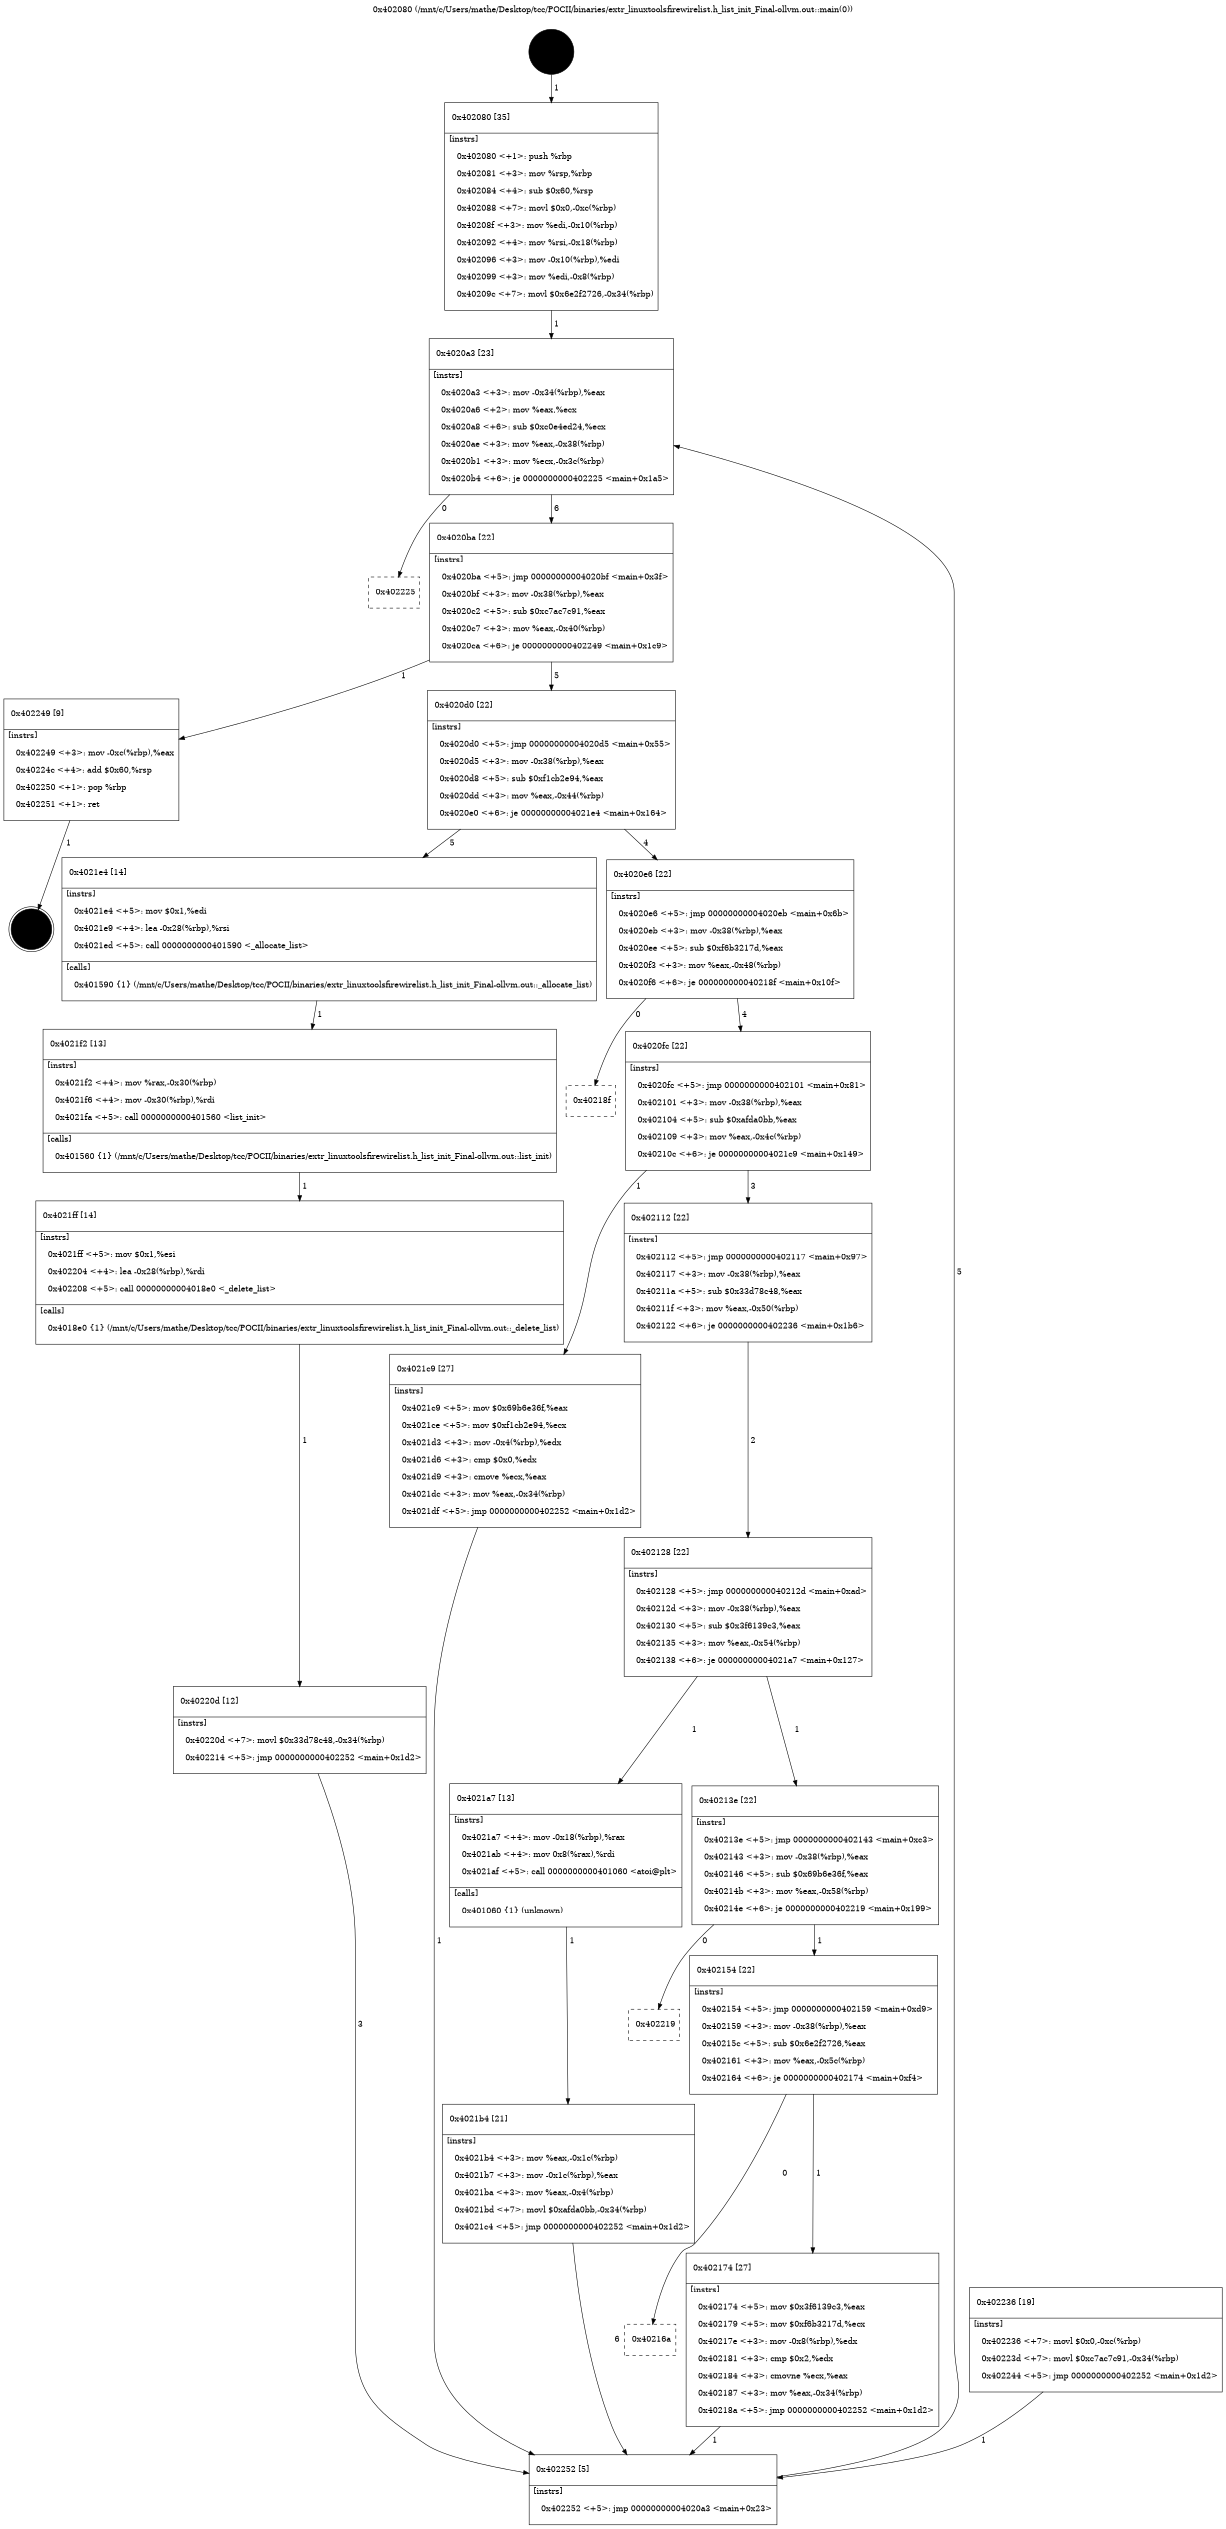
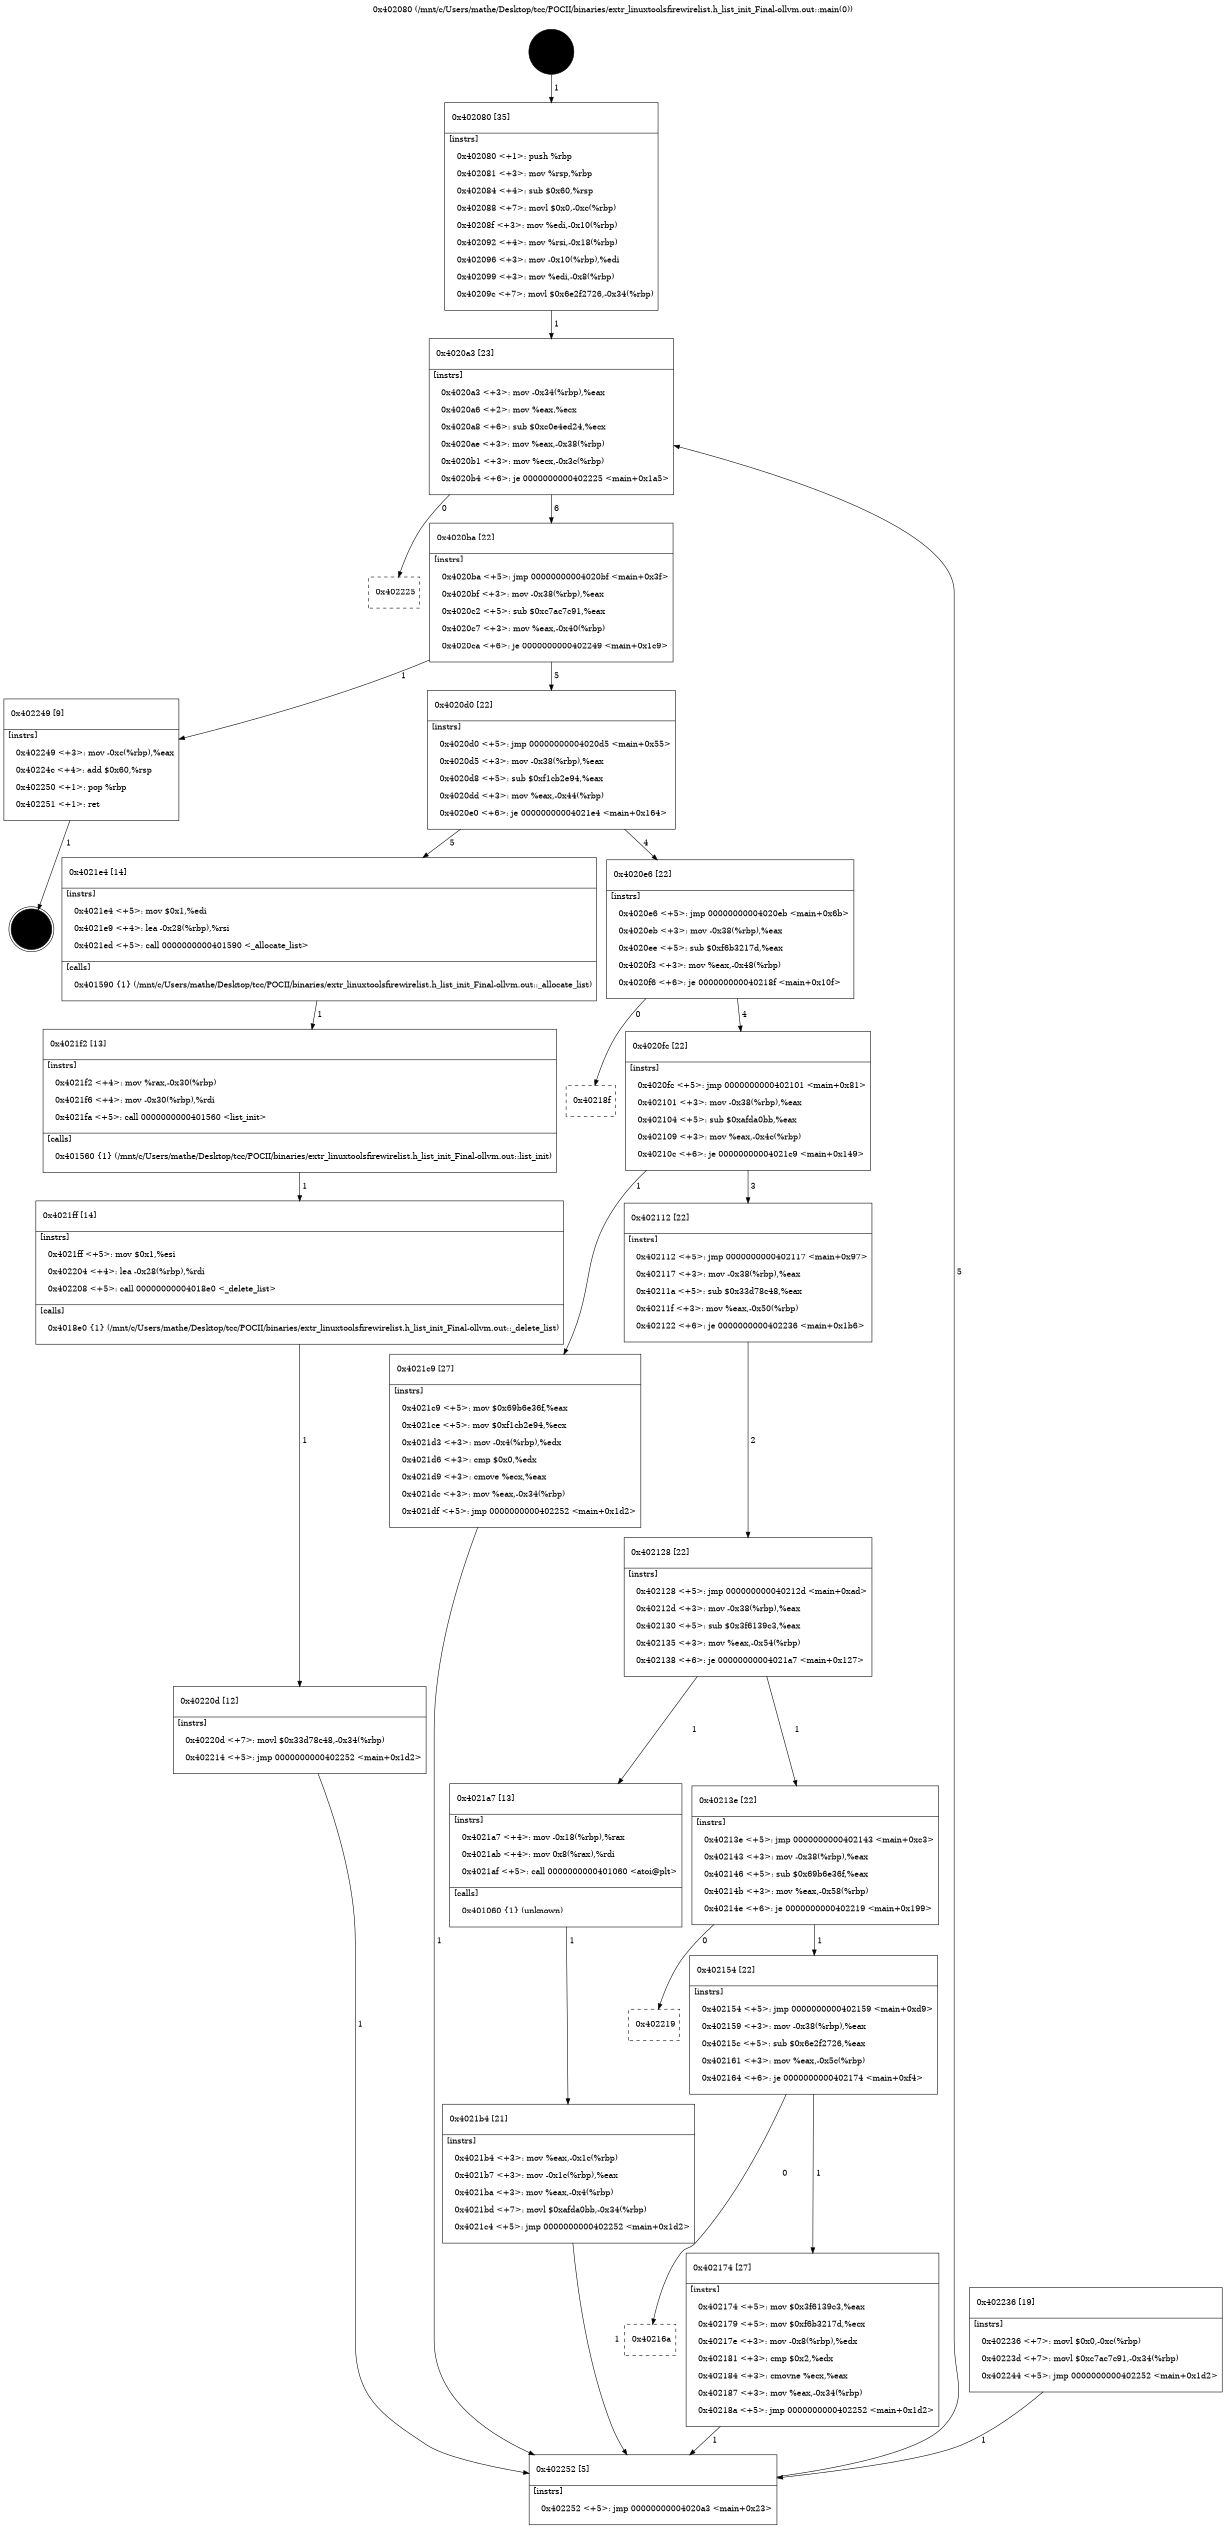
edge "0x40220d [12]" -> "0x402252 [5]": label " 3" -> " 1"
edge "0x4021b4 [21]" -> "0x402252 [5]": label " 6" -> " 1"
